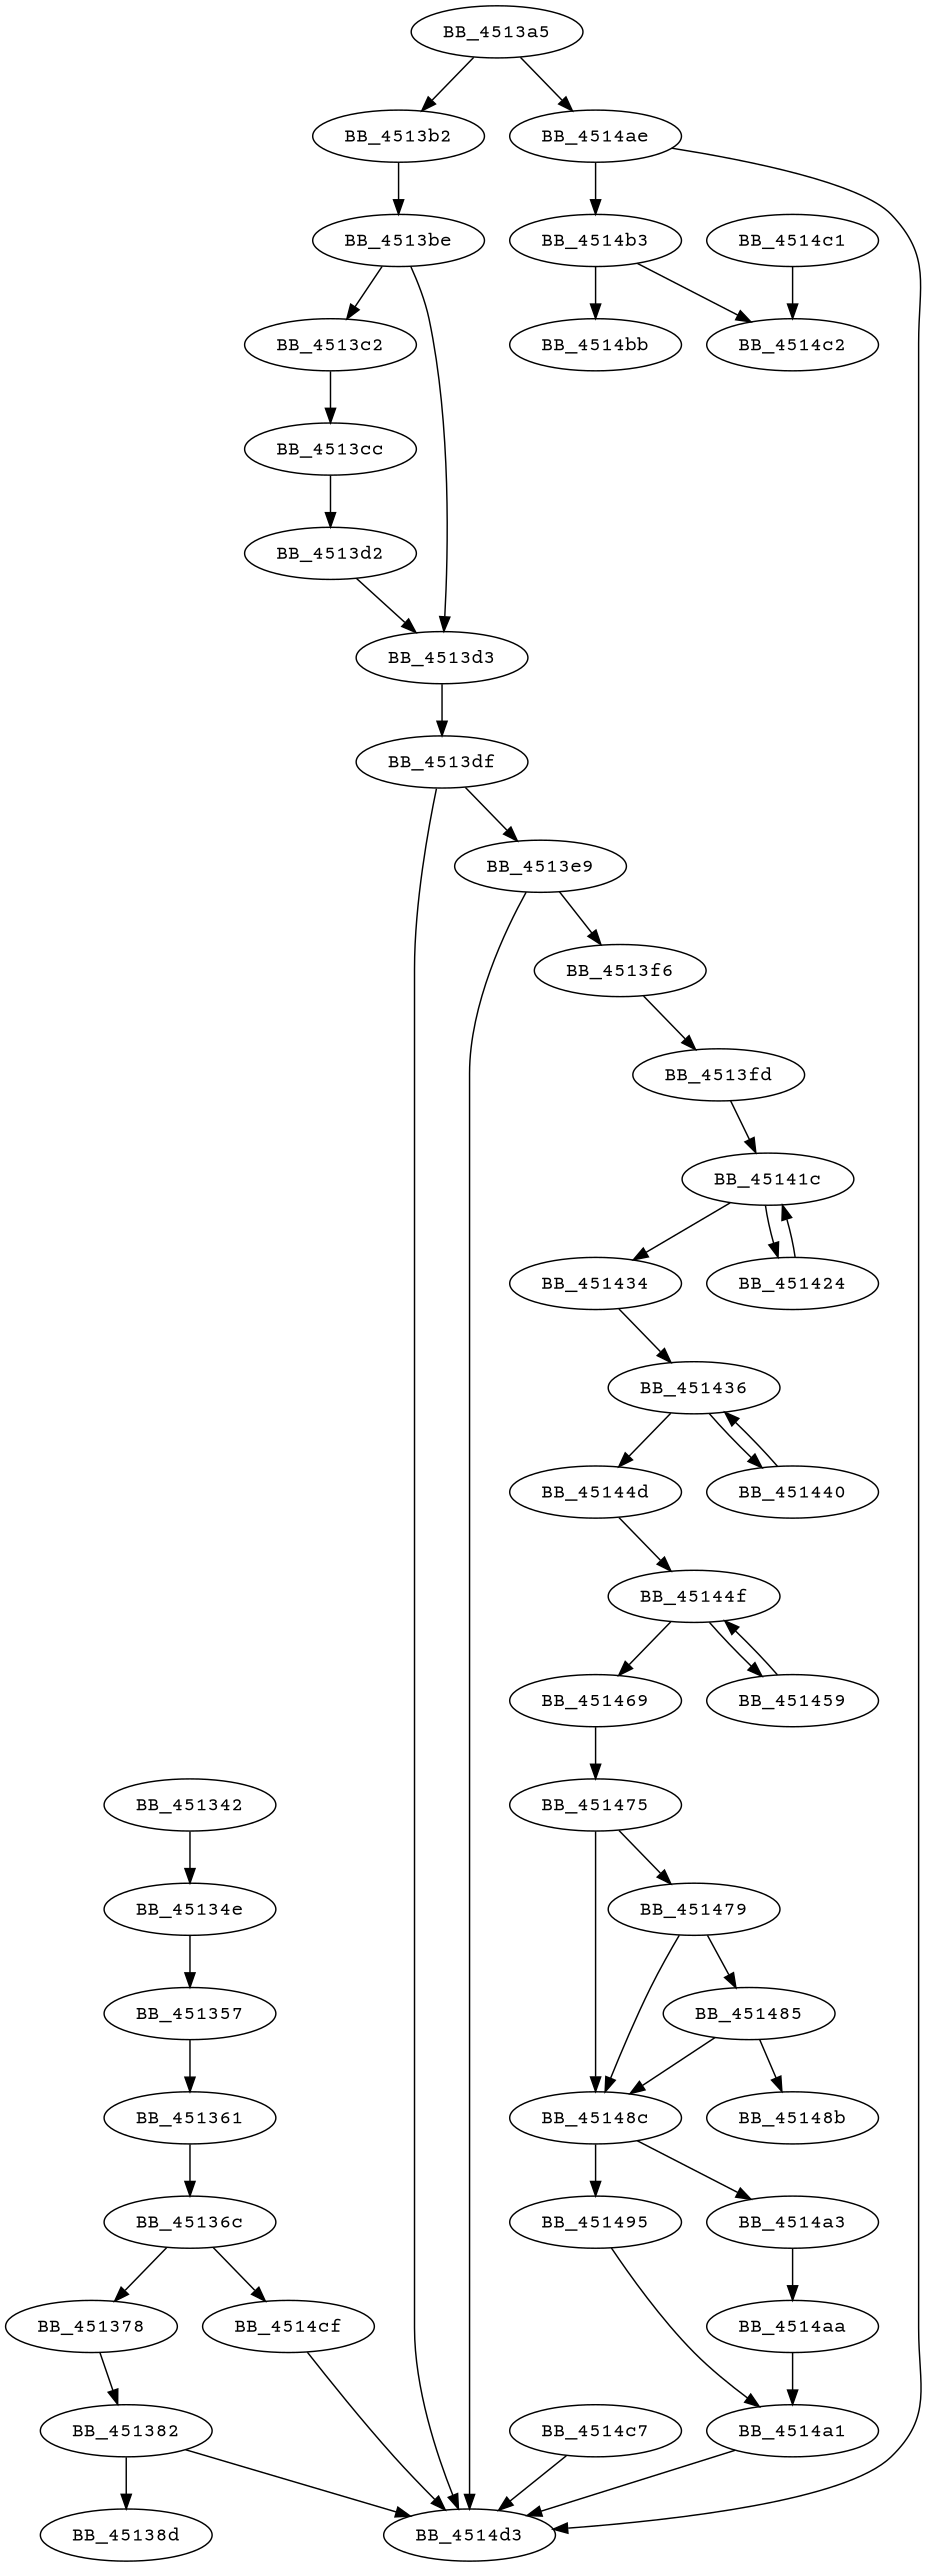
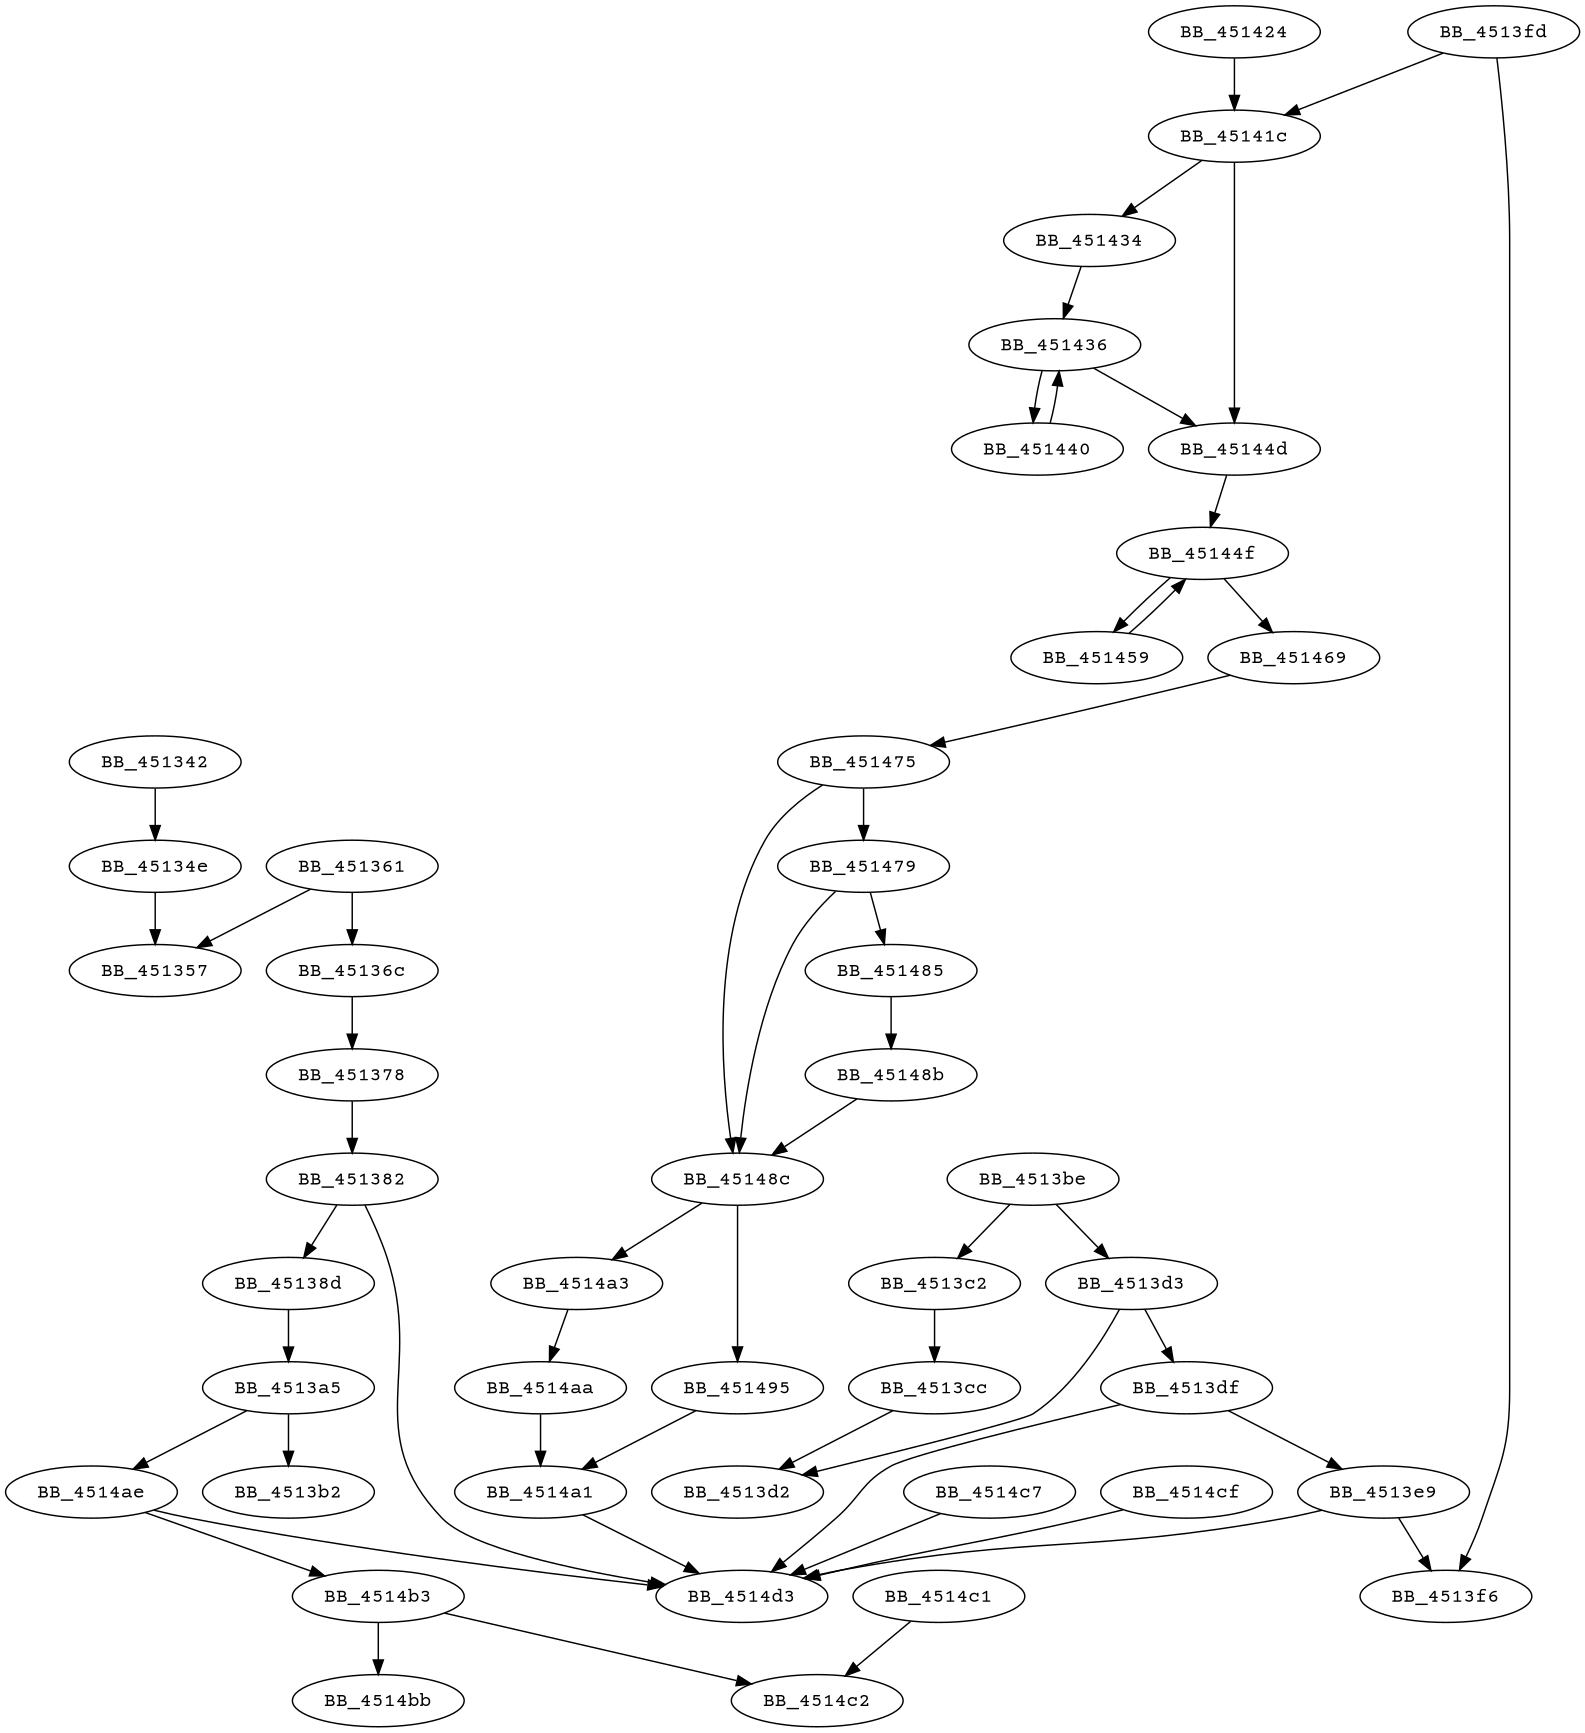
edge "BB_4513b2" -> "BB_4513be": removed
edge "BB_4513d2" -> "BB_4513d3": reversed
edge "BB_4513f6" -> "BB_4513fd": reversed
edge "BB_45141c" -> "BB_451424": now "BB_45141c" -> "BB_45144d"
edge "BB_45138d" -> "BB_4513a5": added
edge "BB_451357" -> "BB_451361": reversed
edge "BB_451485" -> "BB_45148c": now "BB_45148b" -> "BB_45148c"
edge "BB_45136c" -> "BB_4514cf": removed
